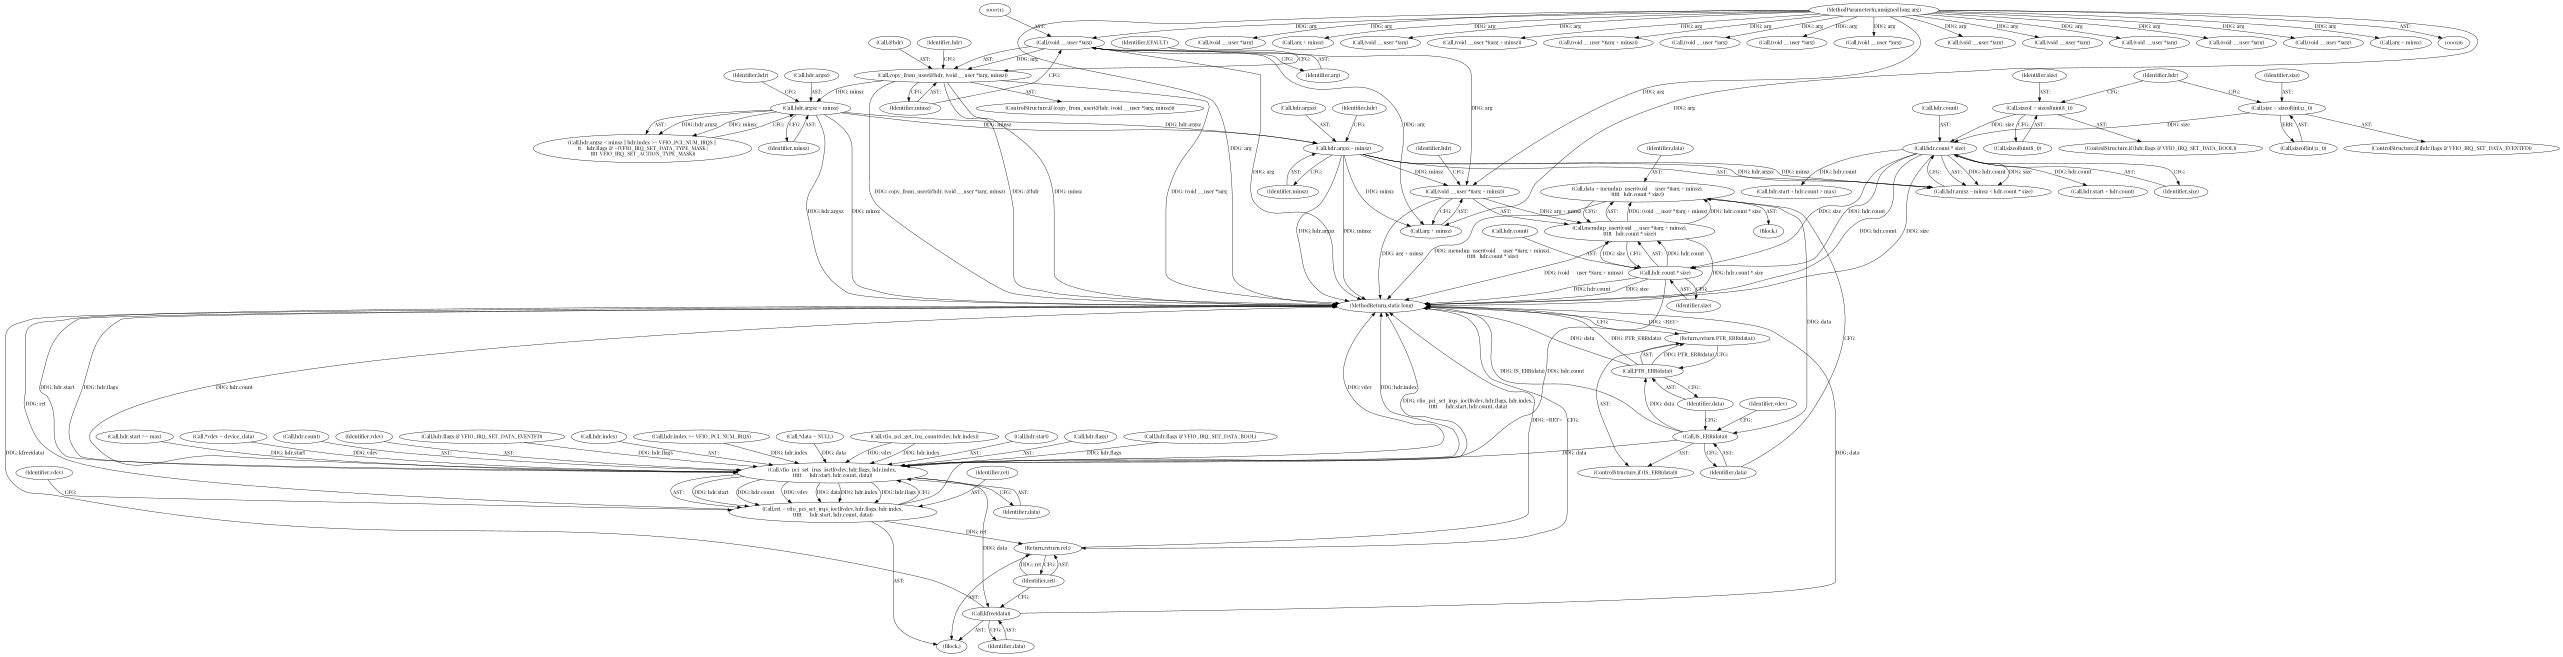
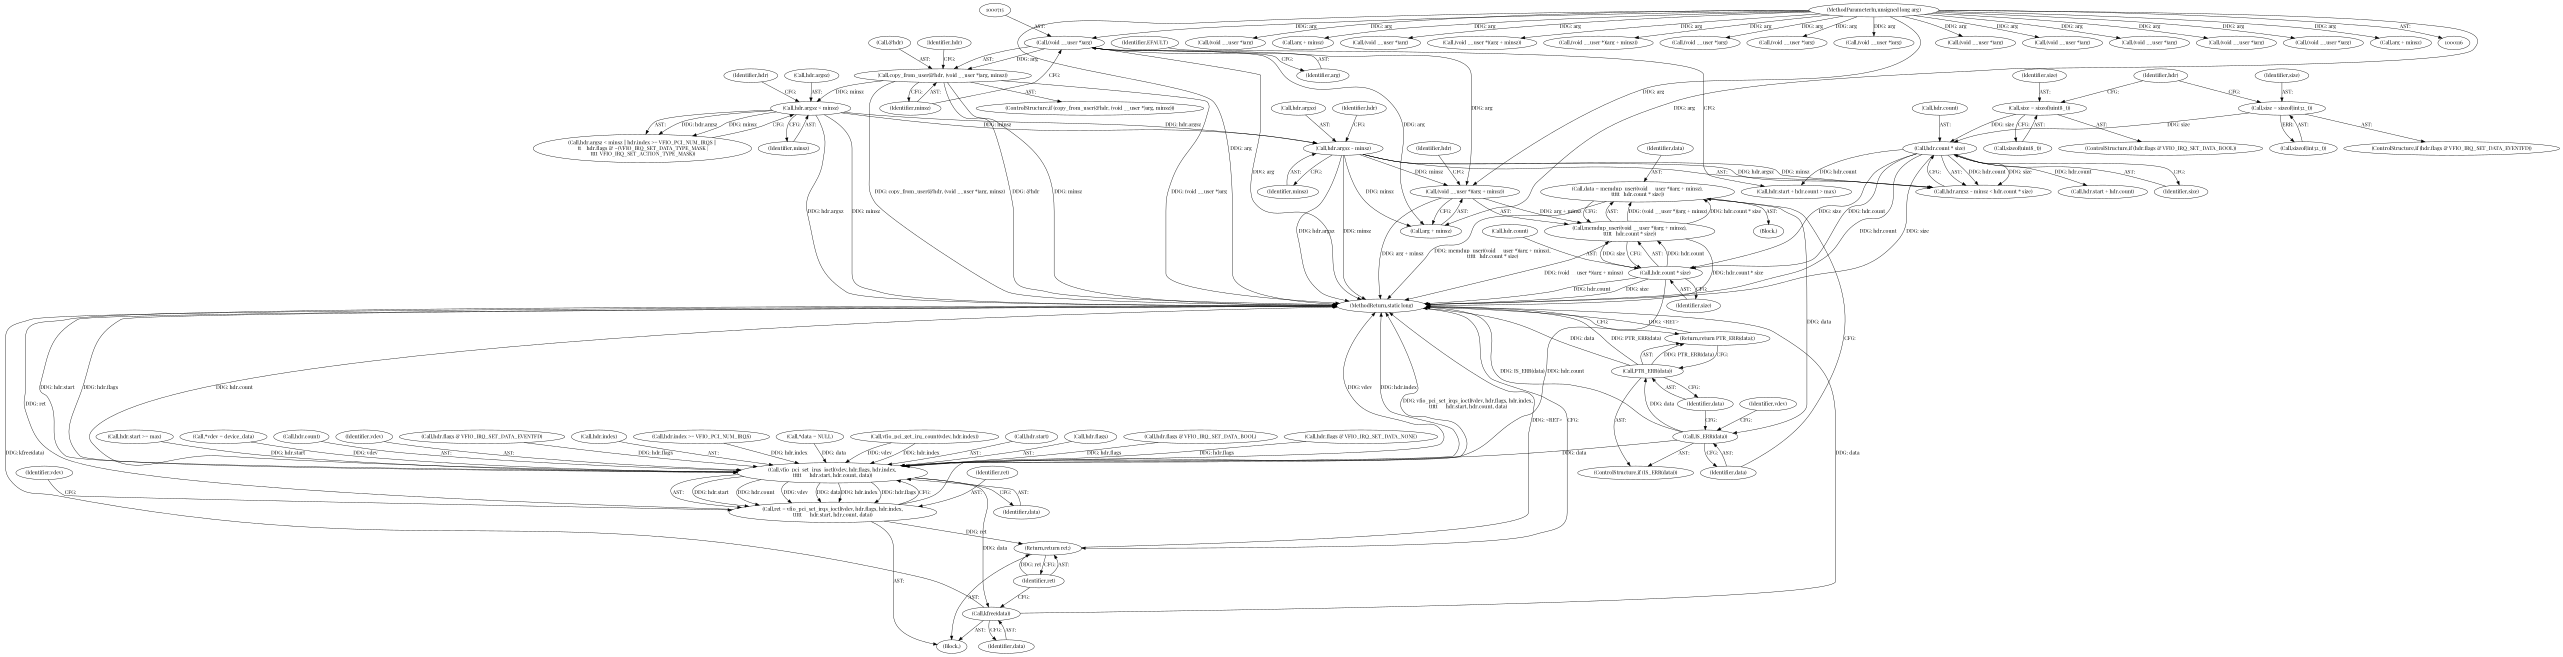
edge "(Identifier,EFAULT)" -> "(Call,copy_from_user(&hdr, (void __user *)arg, minsz))": now "(Identifier,EFAULT)" -> "(Call,hdr.start + hdr.count > max)"
node "(Call,sizeof = sizeof(uint8_t))": label "(Call,sizeof = sizeof(uint8_t))" -> "(Call,size = sizeof(uint8_t))"
edge "(Return,return PTR_ERR(data);)" -> "(ControlStructure,if (IS_ERR(data)))": now "(Call,PTR_ERR(data))" -> "(ControlStructure,if (IS_ERR(data)))"
node "(Call,hdr.flags & VFIO_IRQ_SET_DATA_NONE)": added
